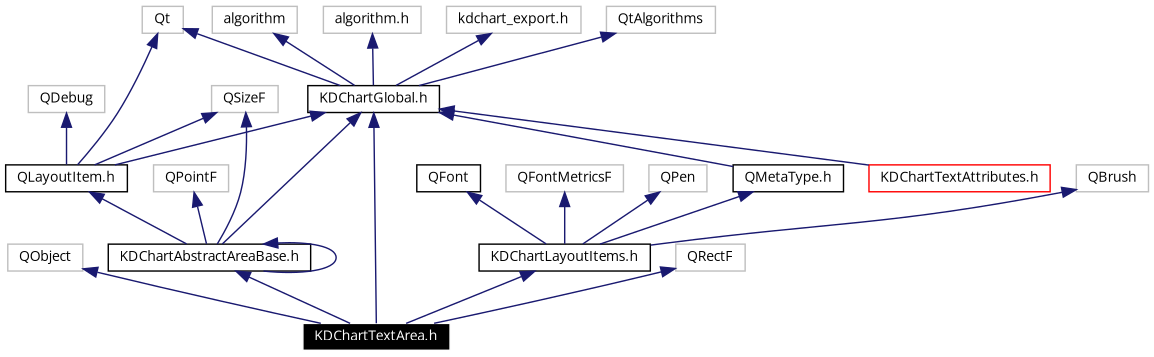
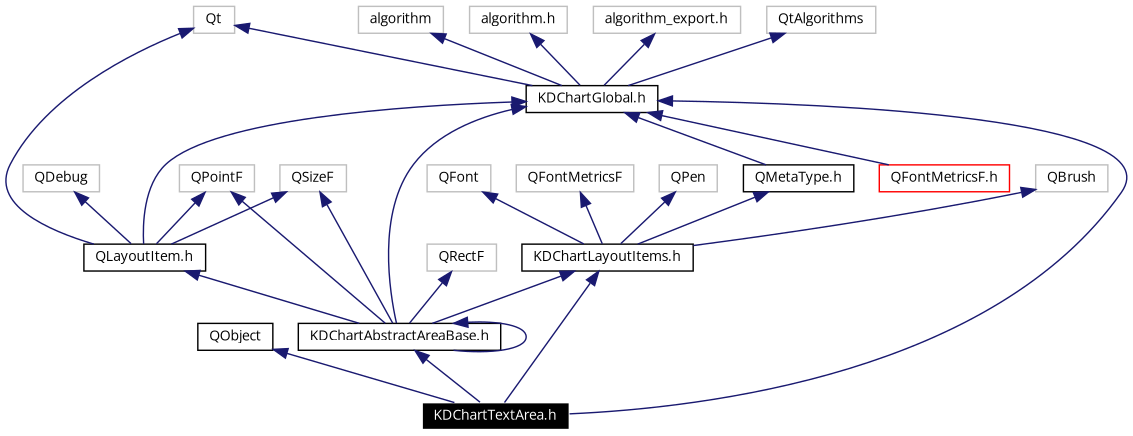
node "kdchart_export.h": label "kdchart_export.h" -> "algorithm_export.h"
node "QFont": color black -> grey75
node "KDChartTextAttributes.h": label "KDChartTextAttributes.h" -> "QFontMetricsF.h"
edge "QLayoutItem.h" -> "QPointF": added
node "QObject": color grey75 -> black
edge "KDChartTextArea.h" -> "QRectF": now "KDChartAbstractAreaBase.h" -> "QRectF"
edge "KDChartAbstractAreaBase.h" -> "KDChartLayoutItems.h": added
